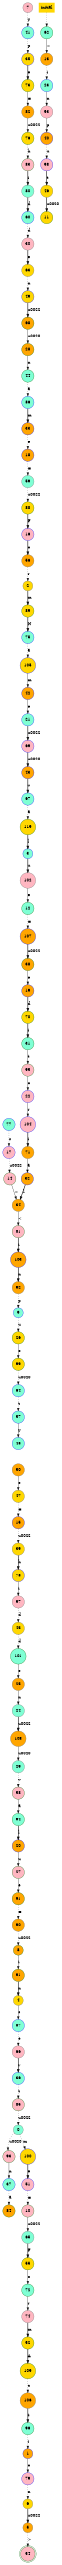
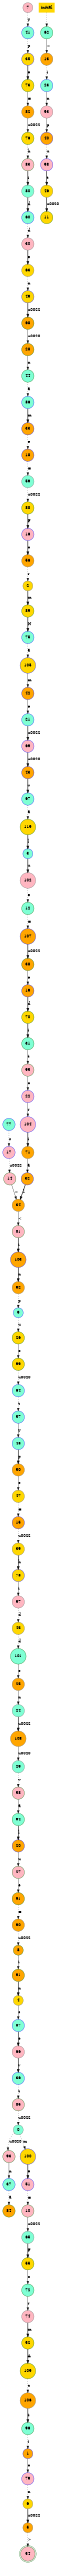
edge "102" -> "12": style solid -> dotted
edge "48" -> "50": added, label "p"
edge "87" -> "66": style dotted -> bold
